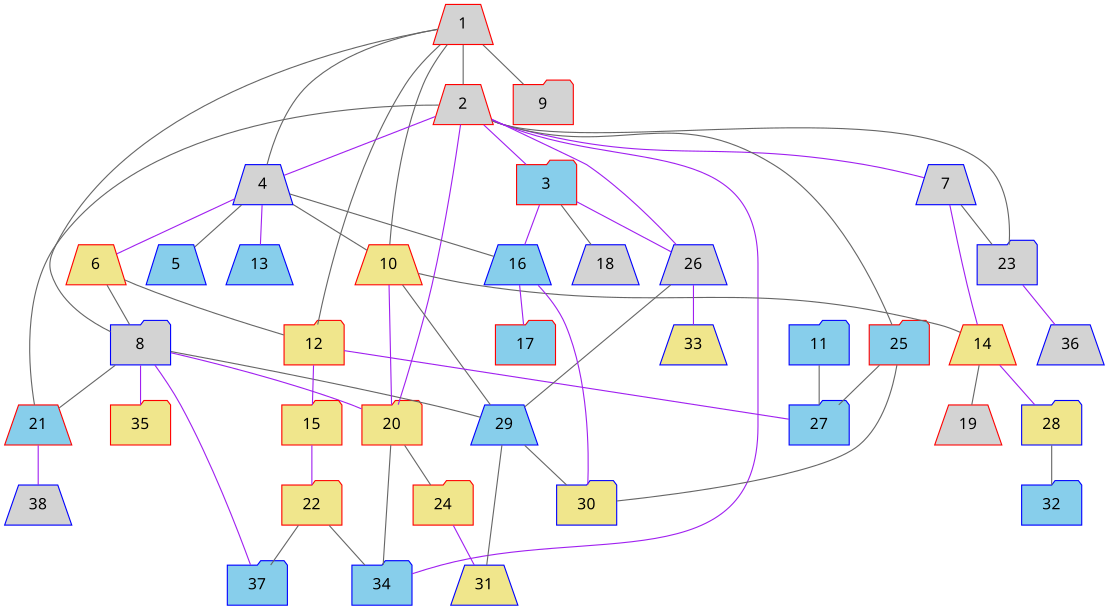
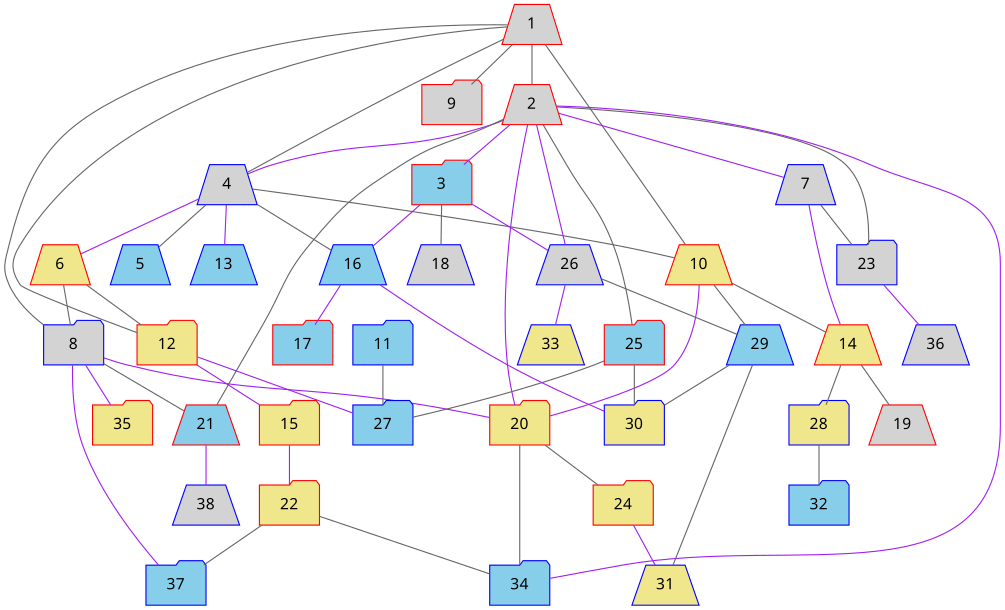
edge "8" -- "29": removed
edge "14" -- "28": color purple -> gray40
